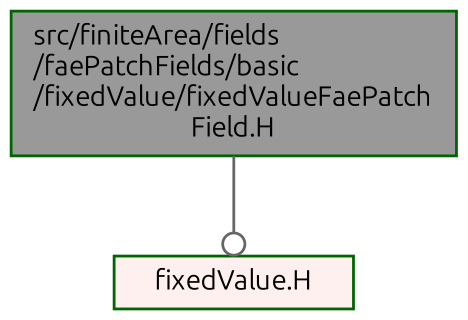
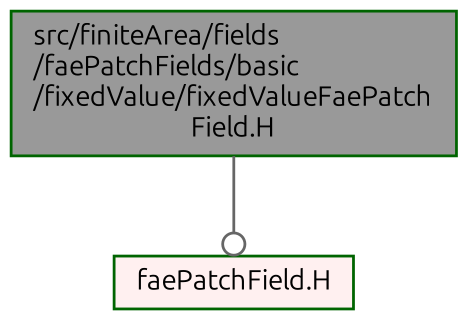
node "fixedValue.H": label "fixedValue.H" -> "faePatchField.H"
